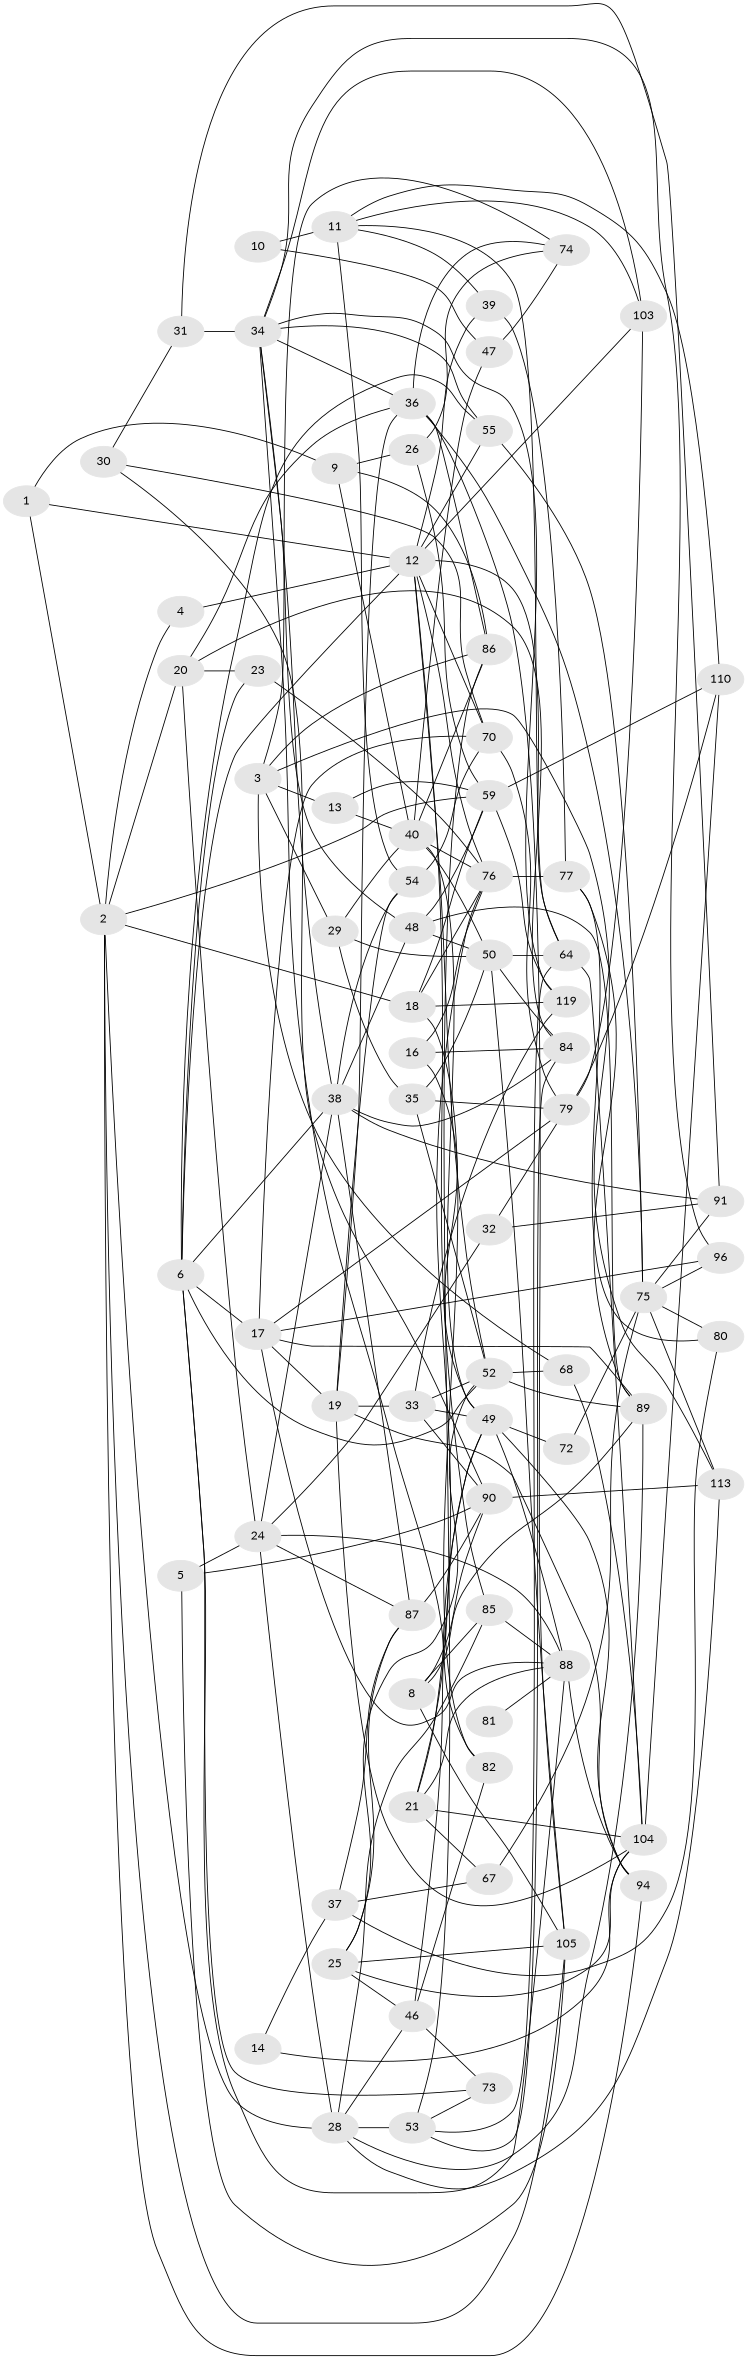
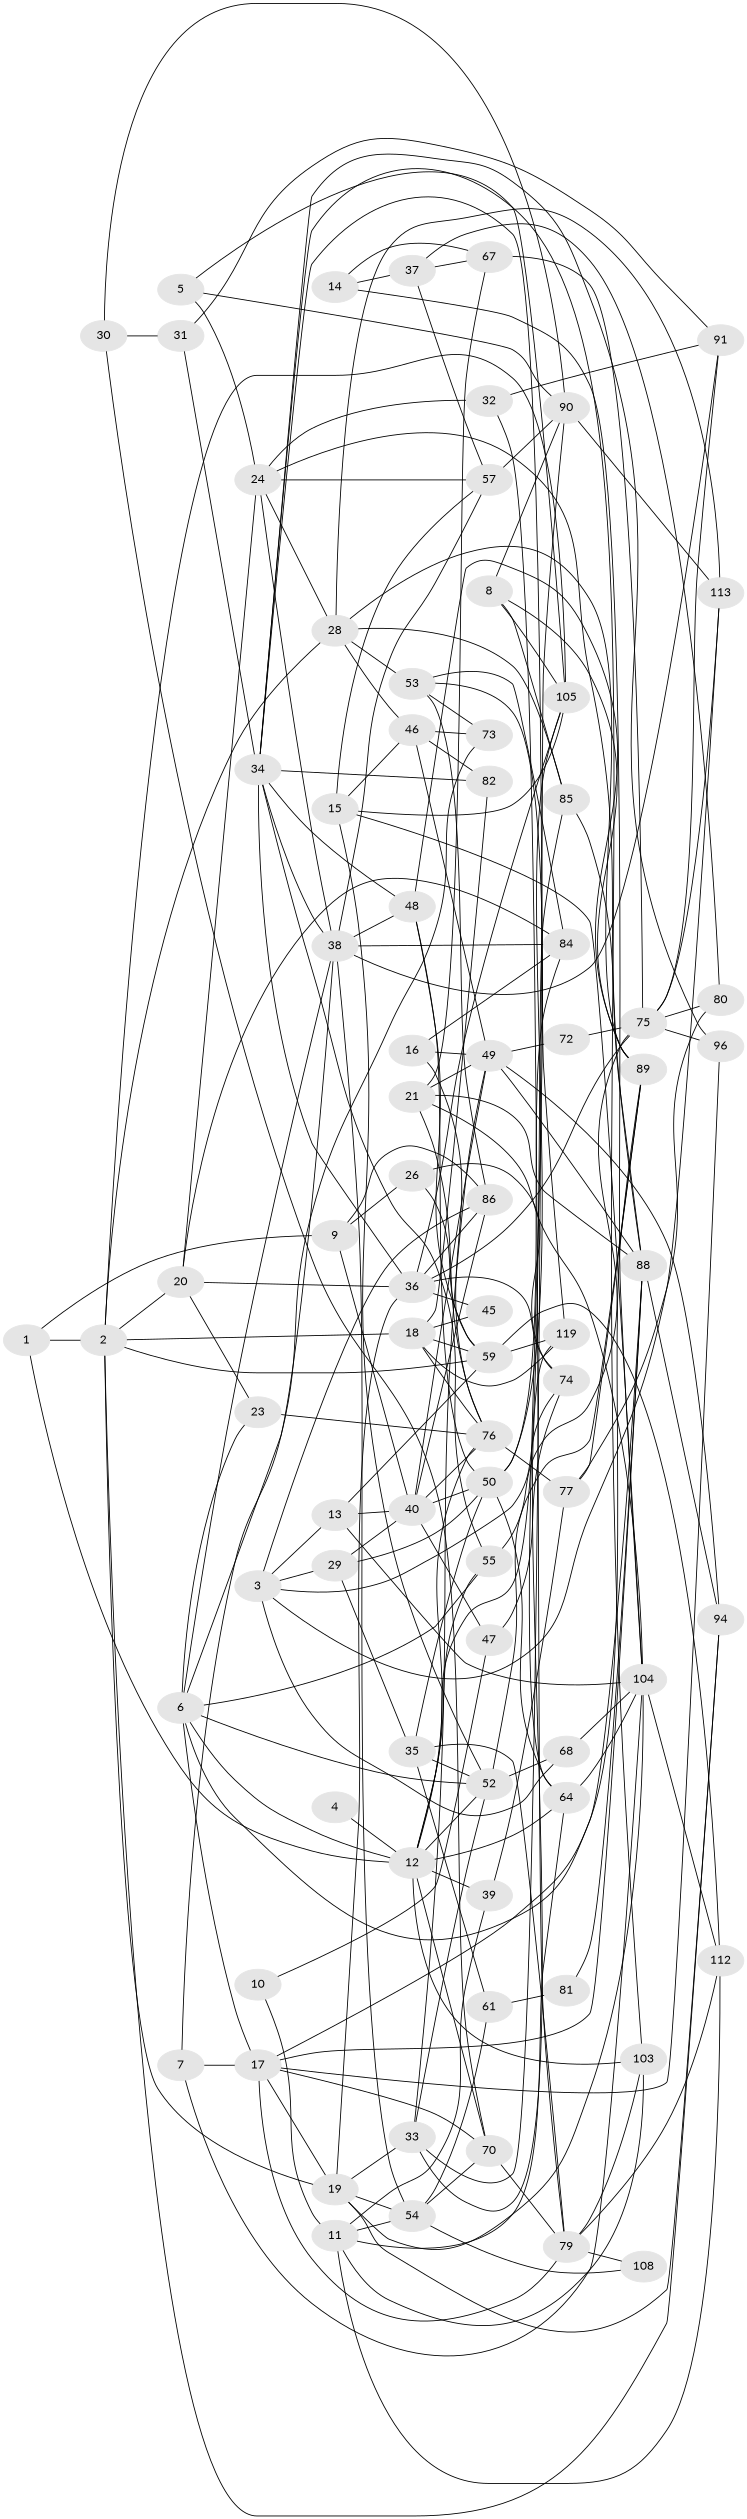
edge "67" -- "14": added
node "110": label "110" -> "112"
edge "4" -- "2": now "19" -- "2"
node "45": added
node "87": label "87" -> "57"
edge "13" -- "104": added
node "25": label "25" -> "15"
node "61": added
node "7": added
node "108": added
